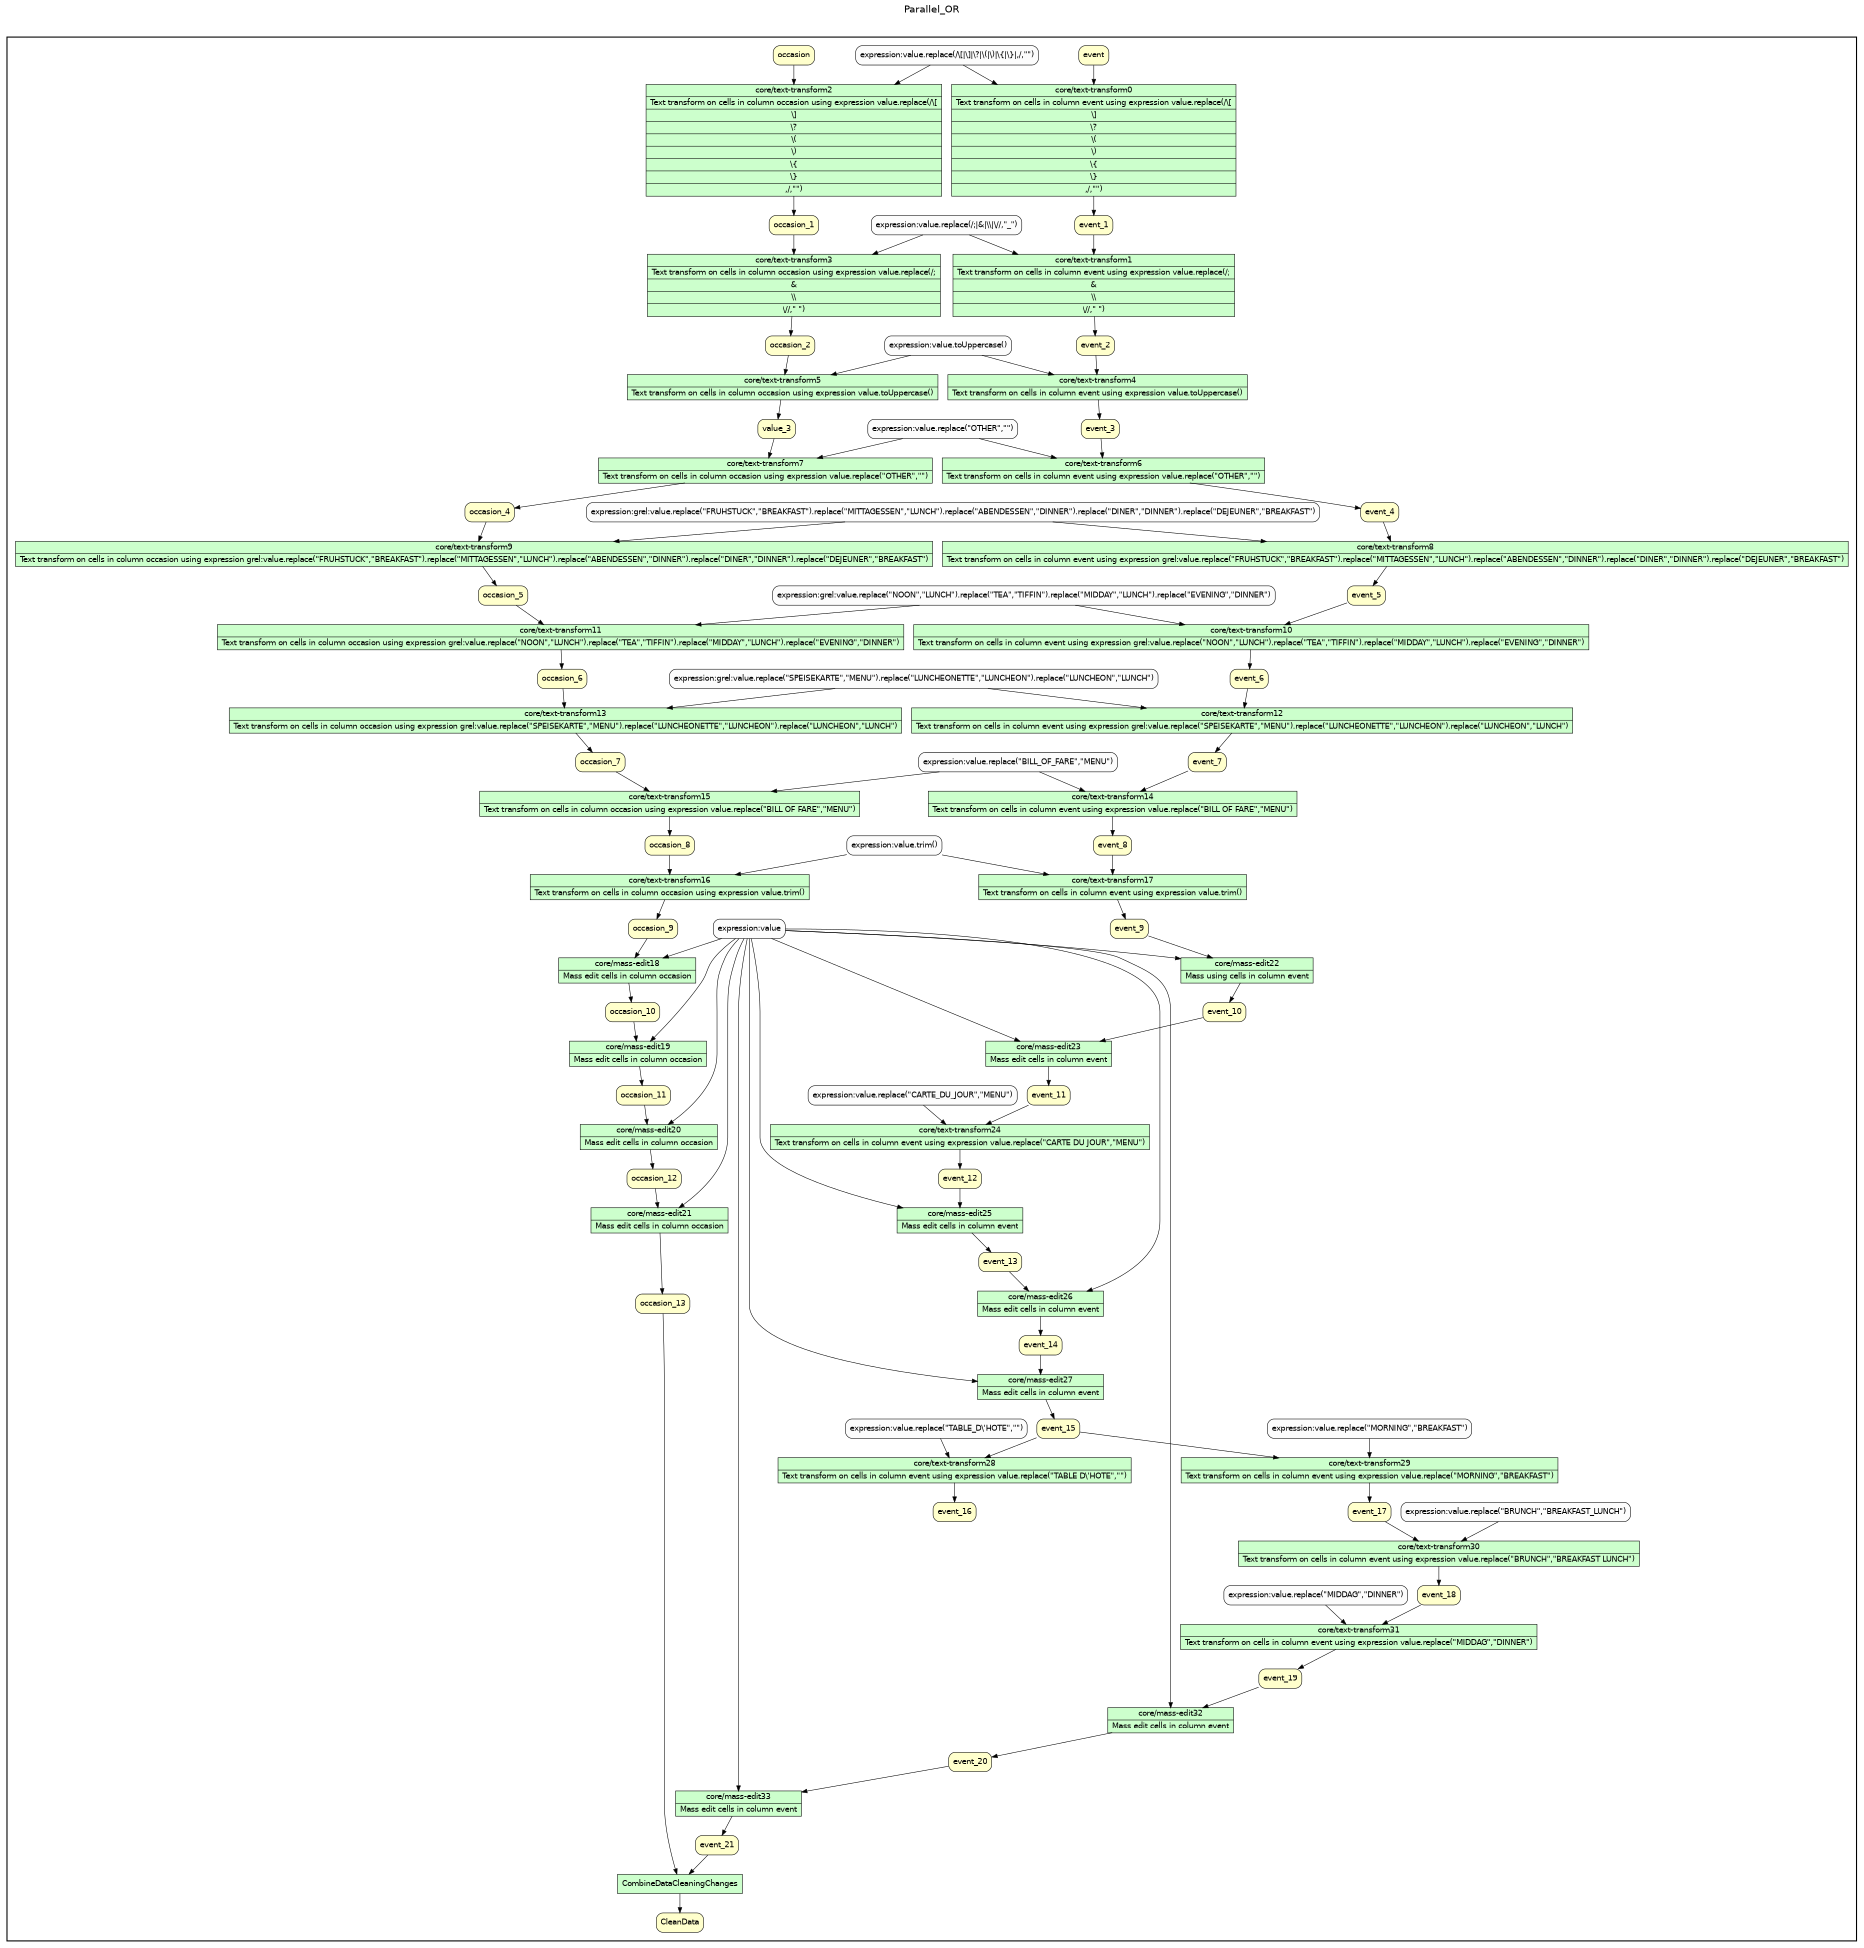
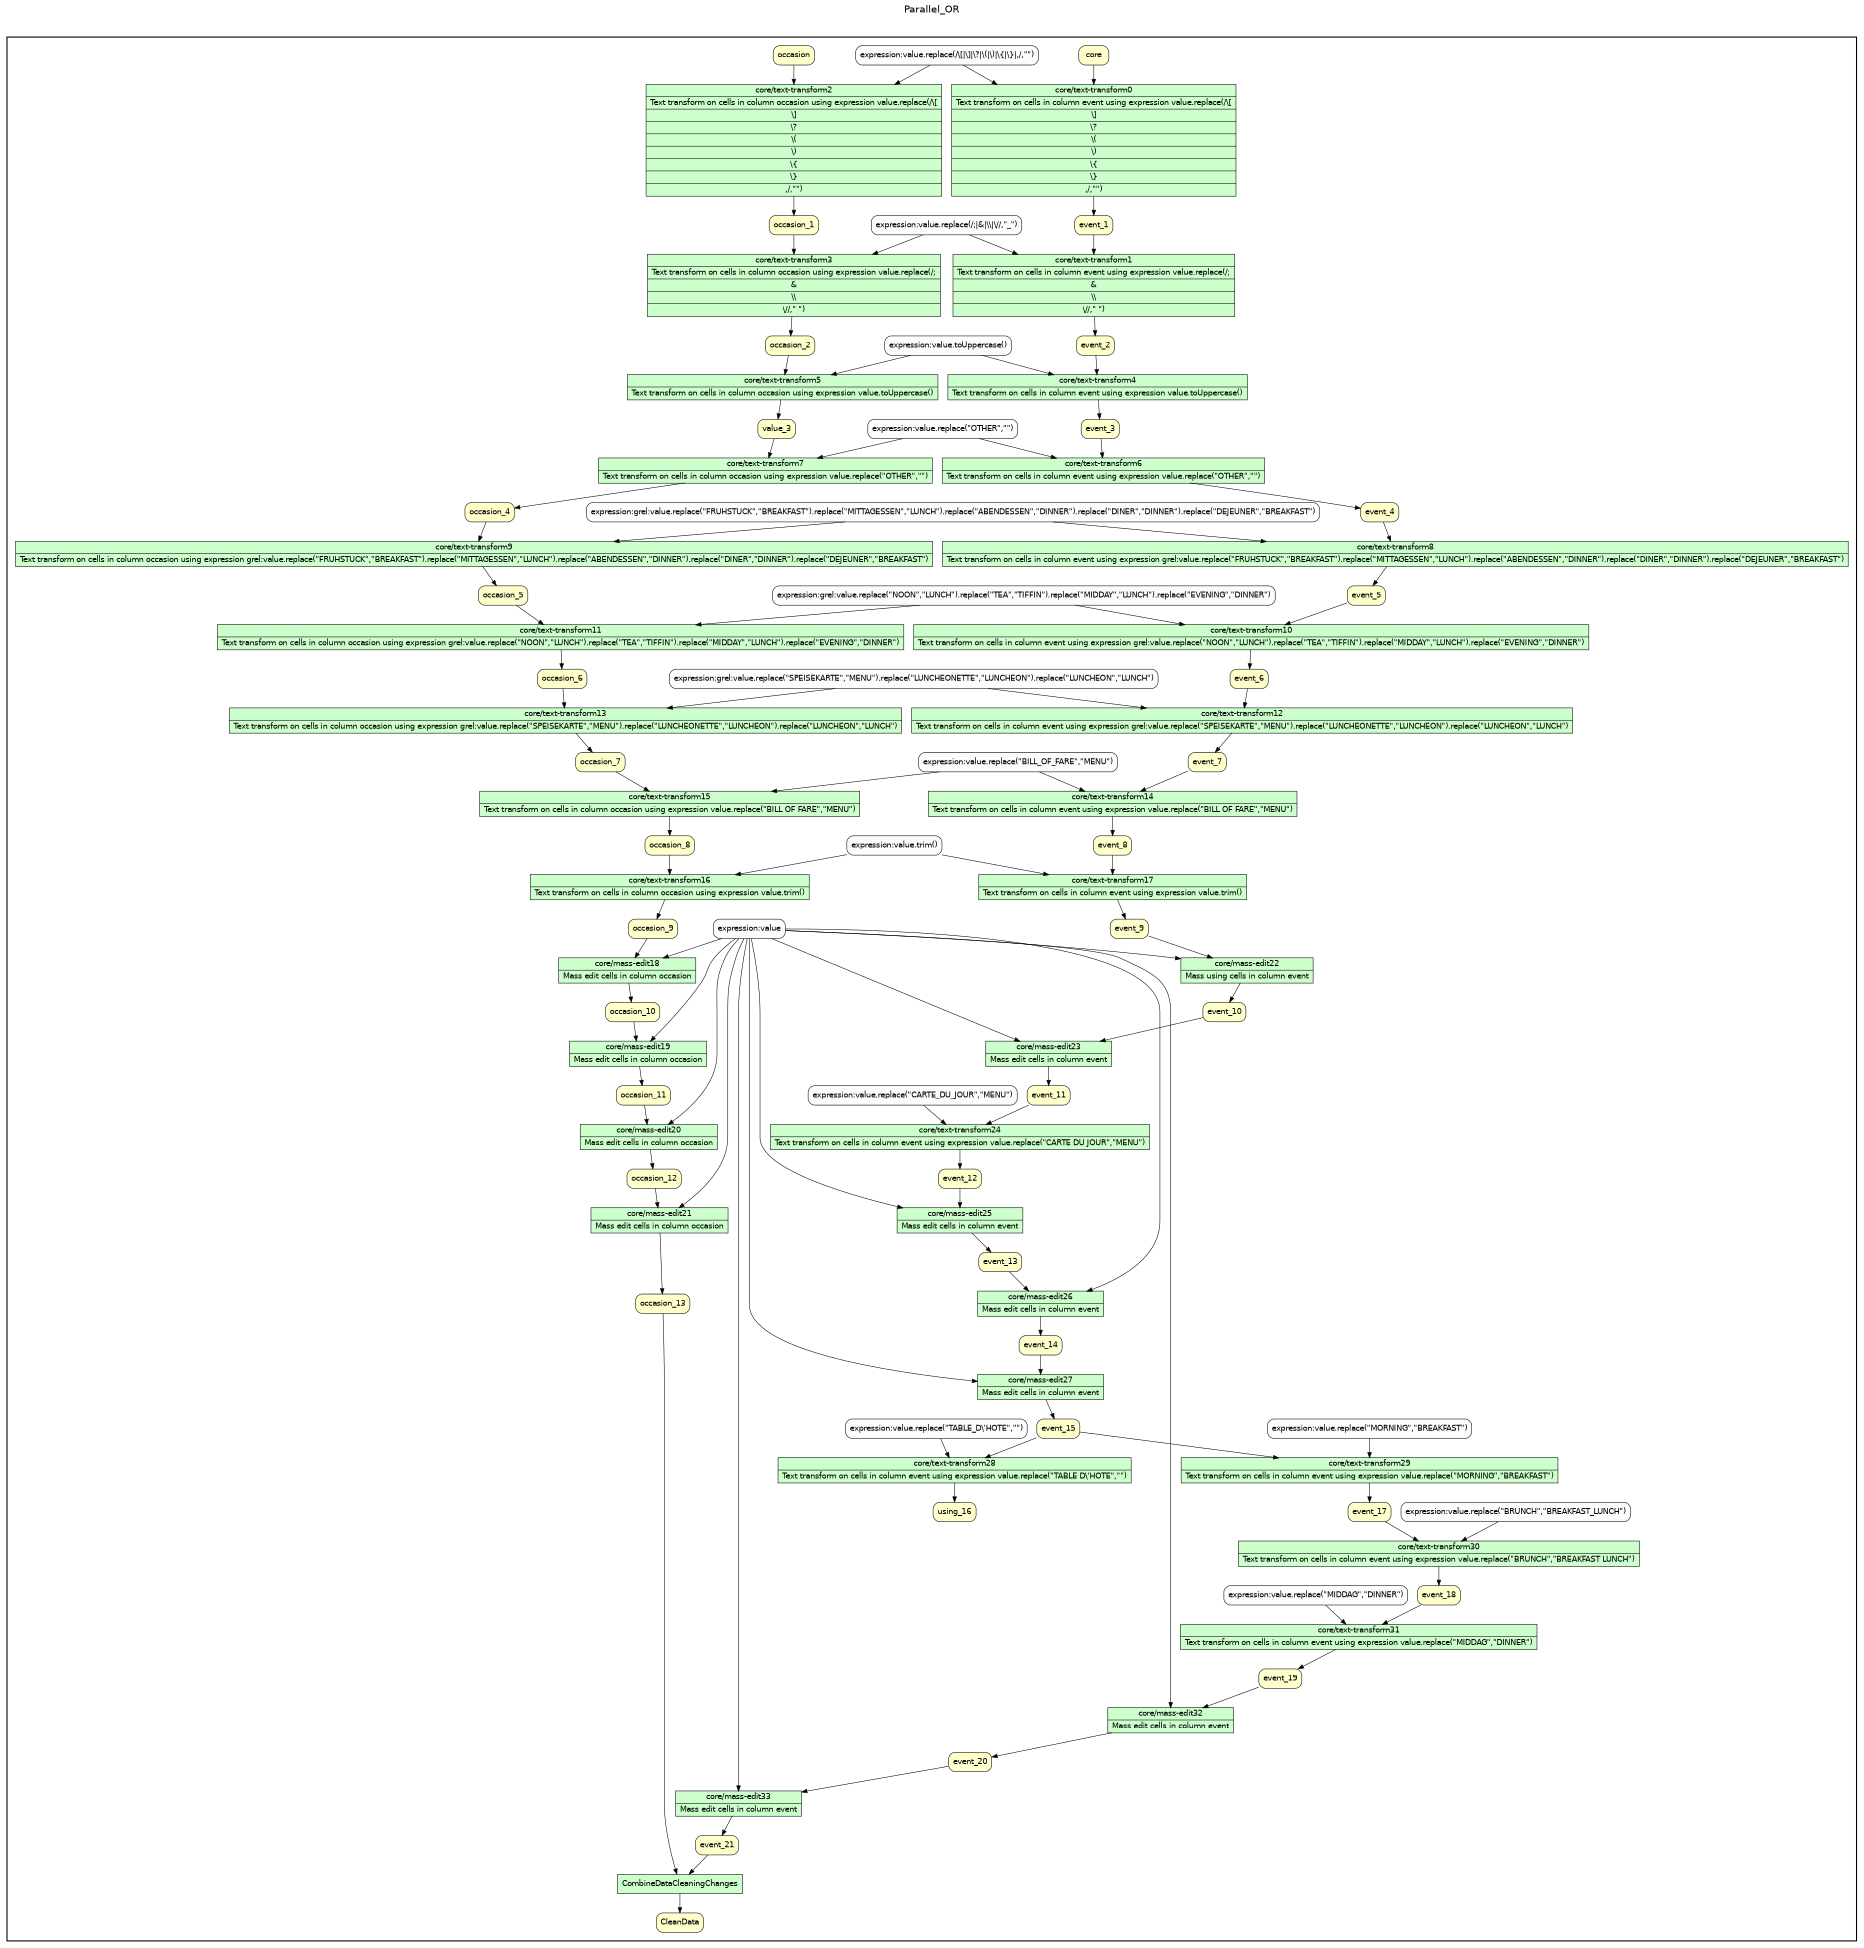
node "event": label "event" -> "core"
node "event_16": label "event_16" -> "using_16"
